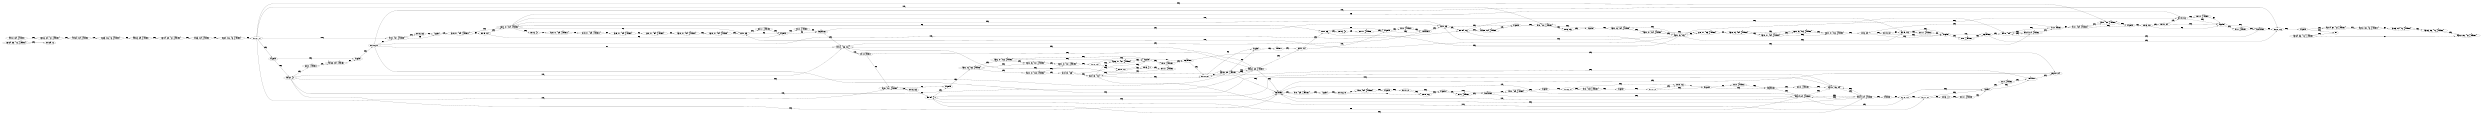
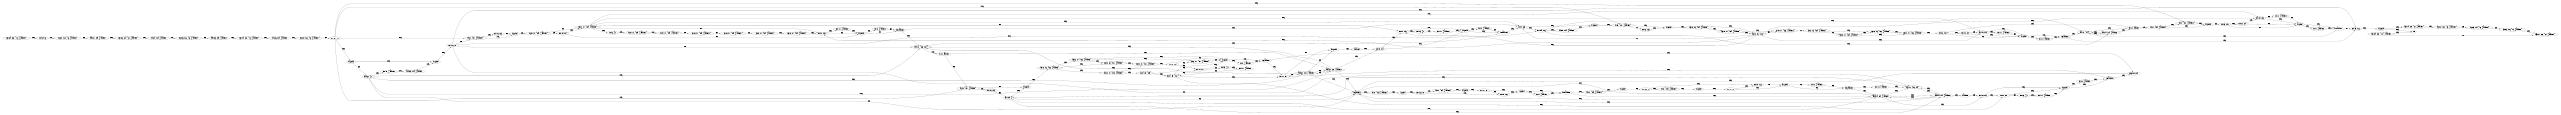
node "stp x21 , x22 , [ sp , # address ]": added
